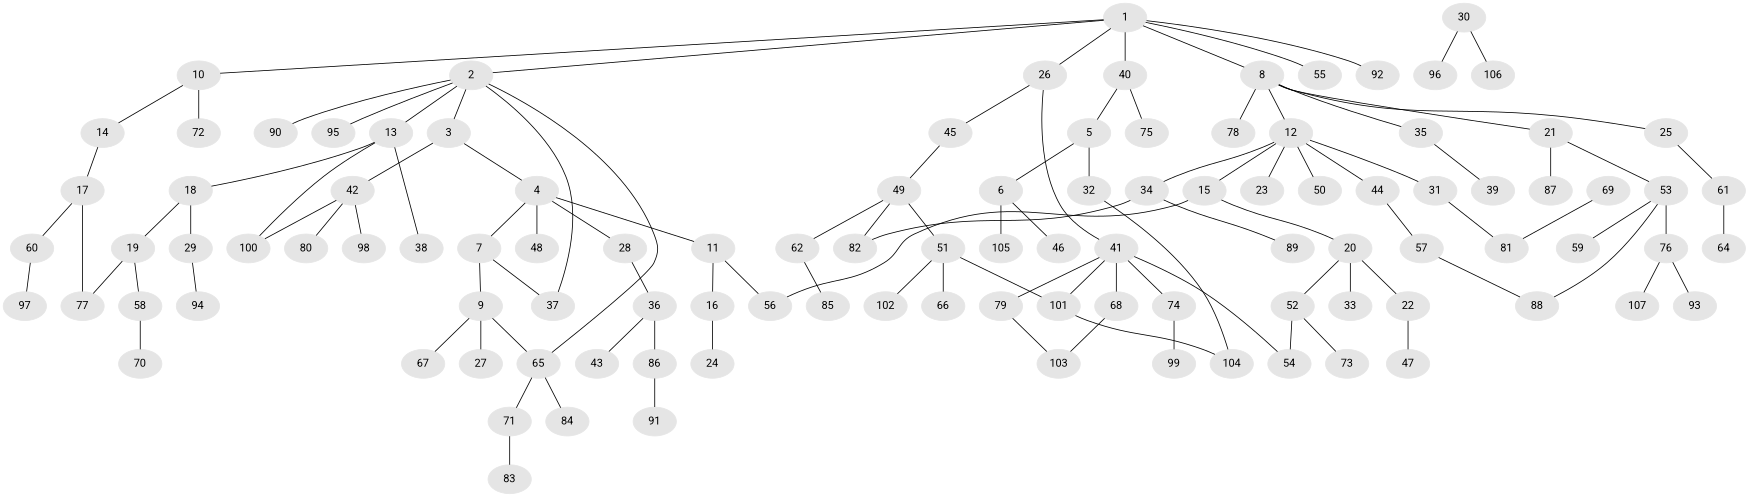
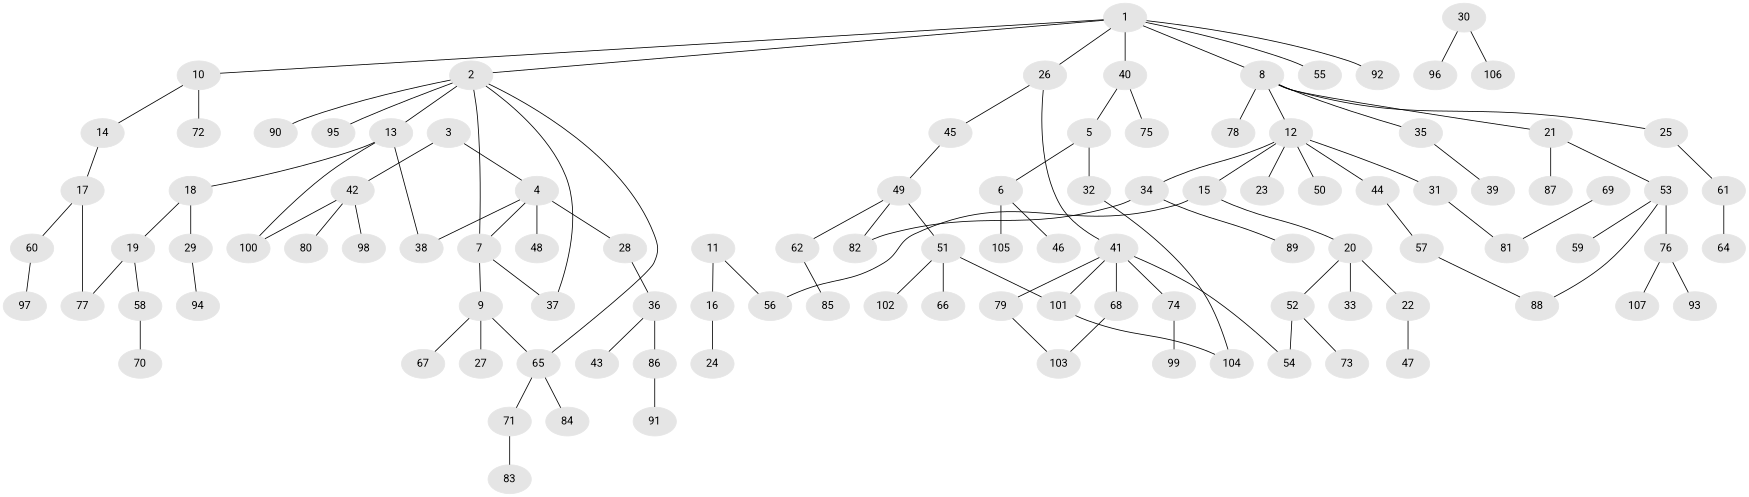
edge "2" -- "3": now "2" -- "7"
edge "4" -- "11": now "4" -- "38"
